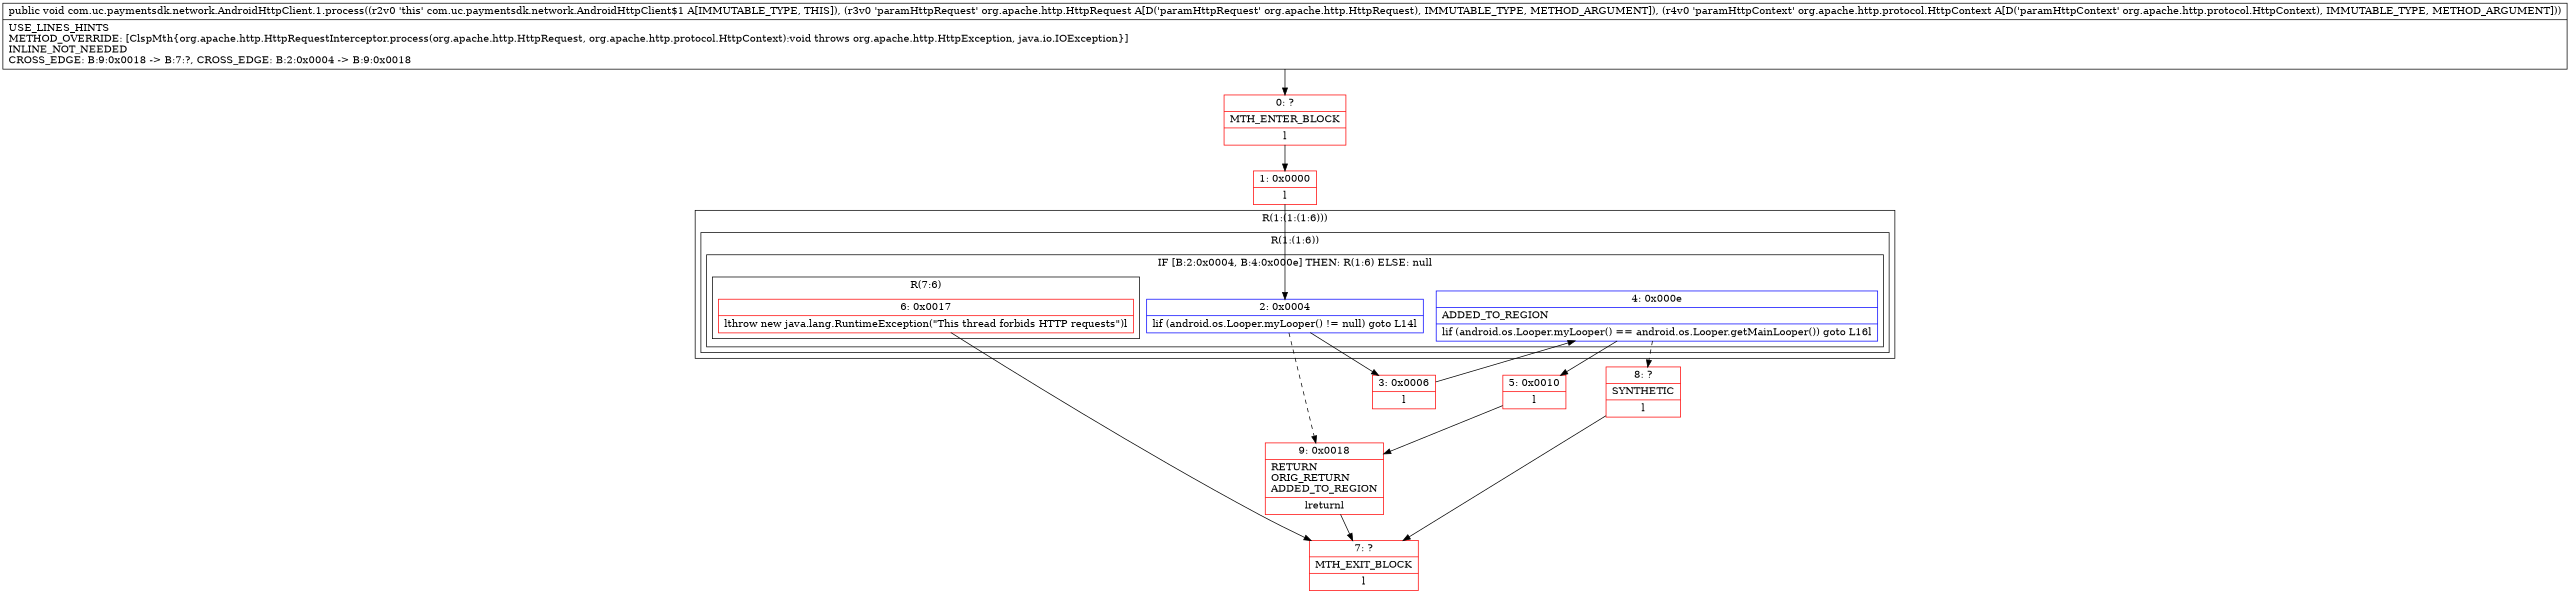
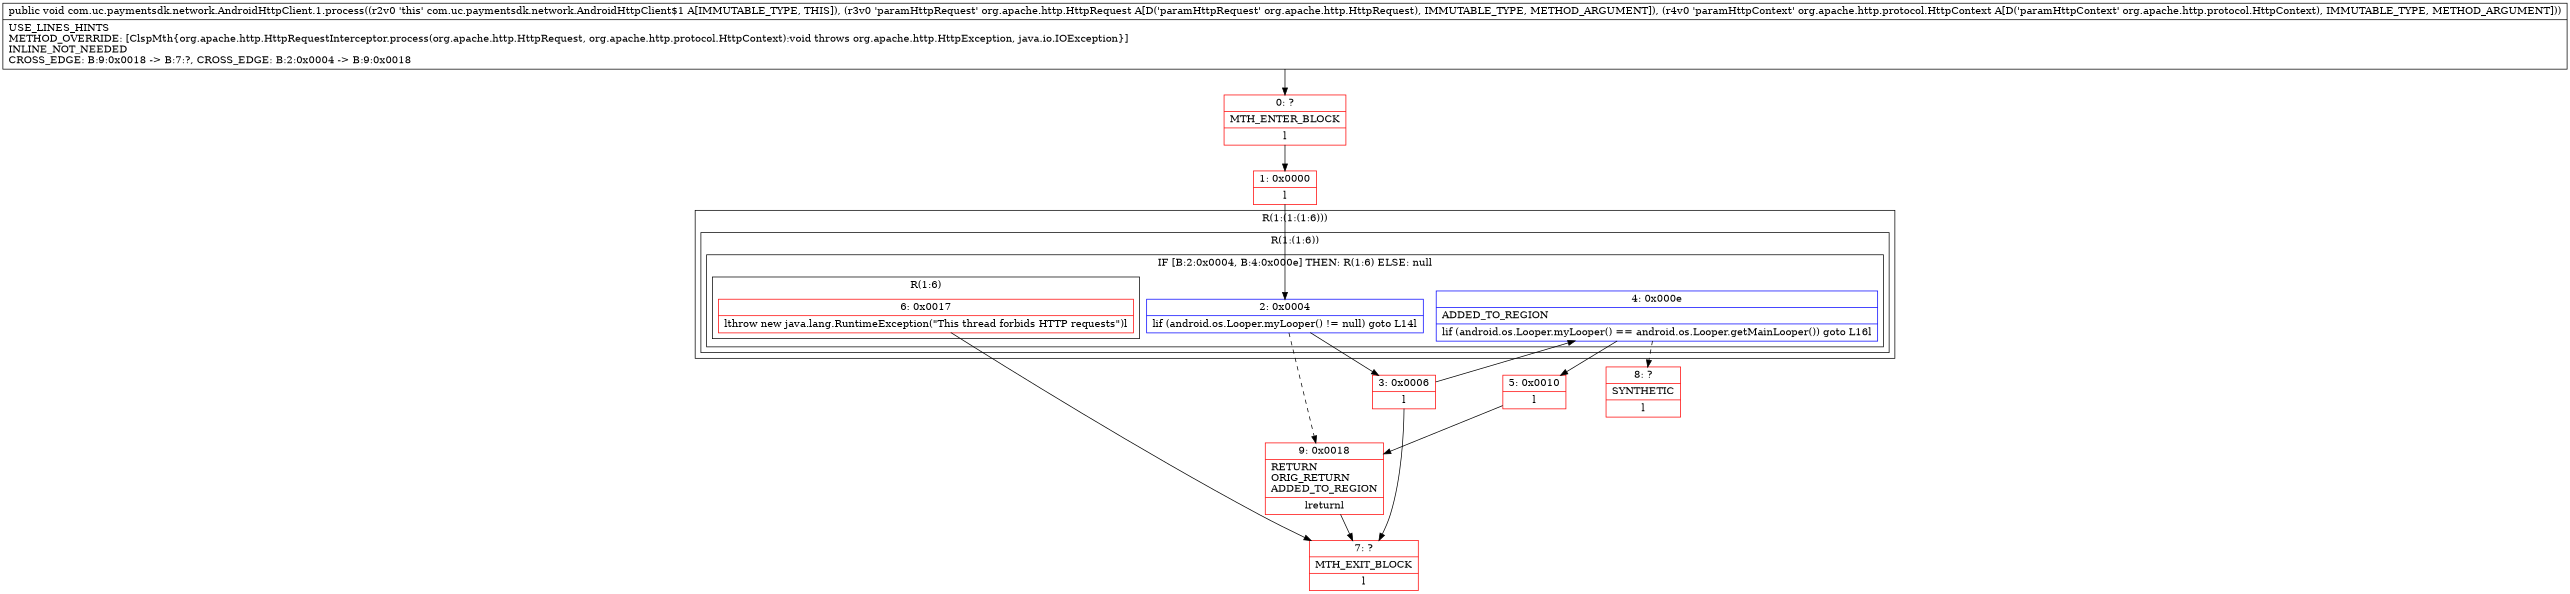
cluster "R(7:6)": label "R(7:6)" -> "R(1:6)"
edge "8: ?" -> "7: ?": now "3: 0x0006" -> "7: ?"
